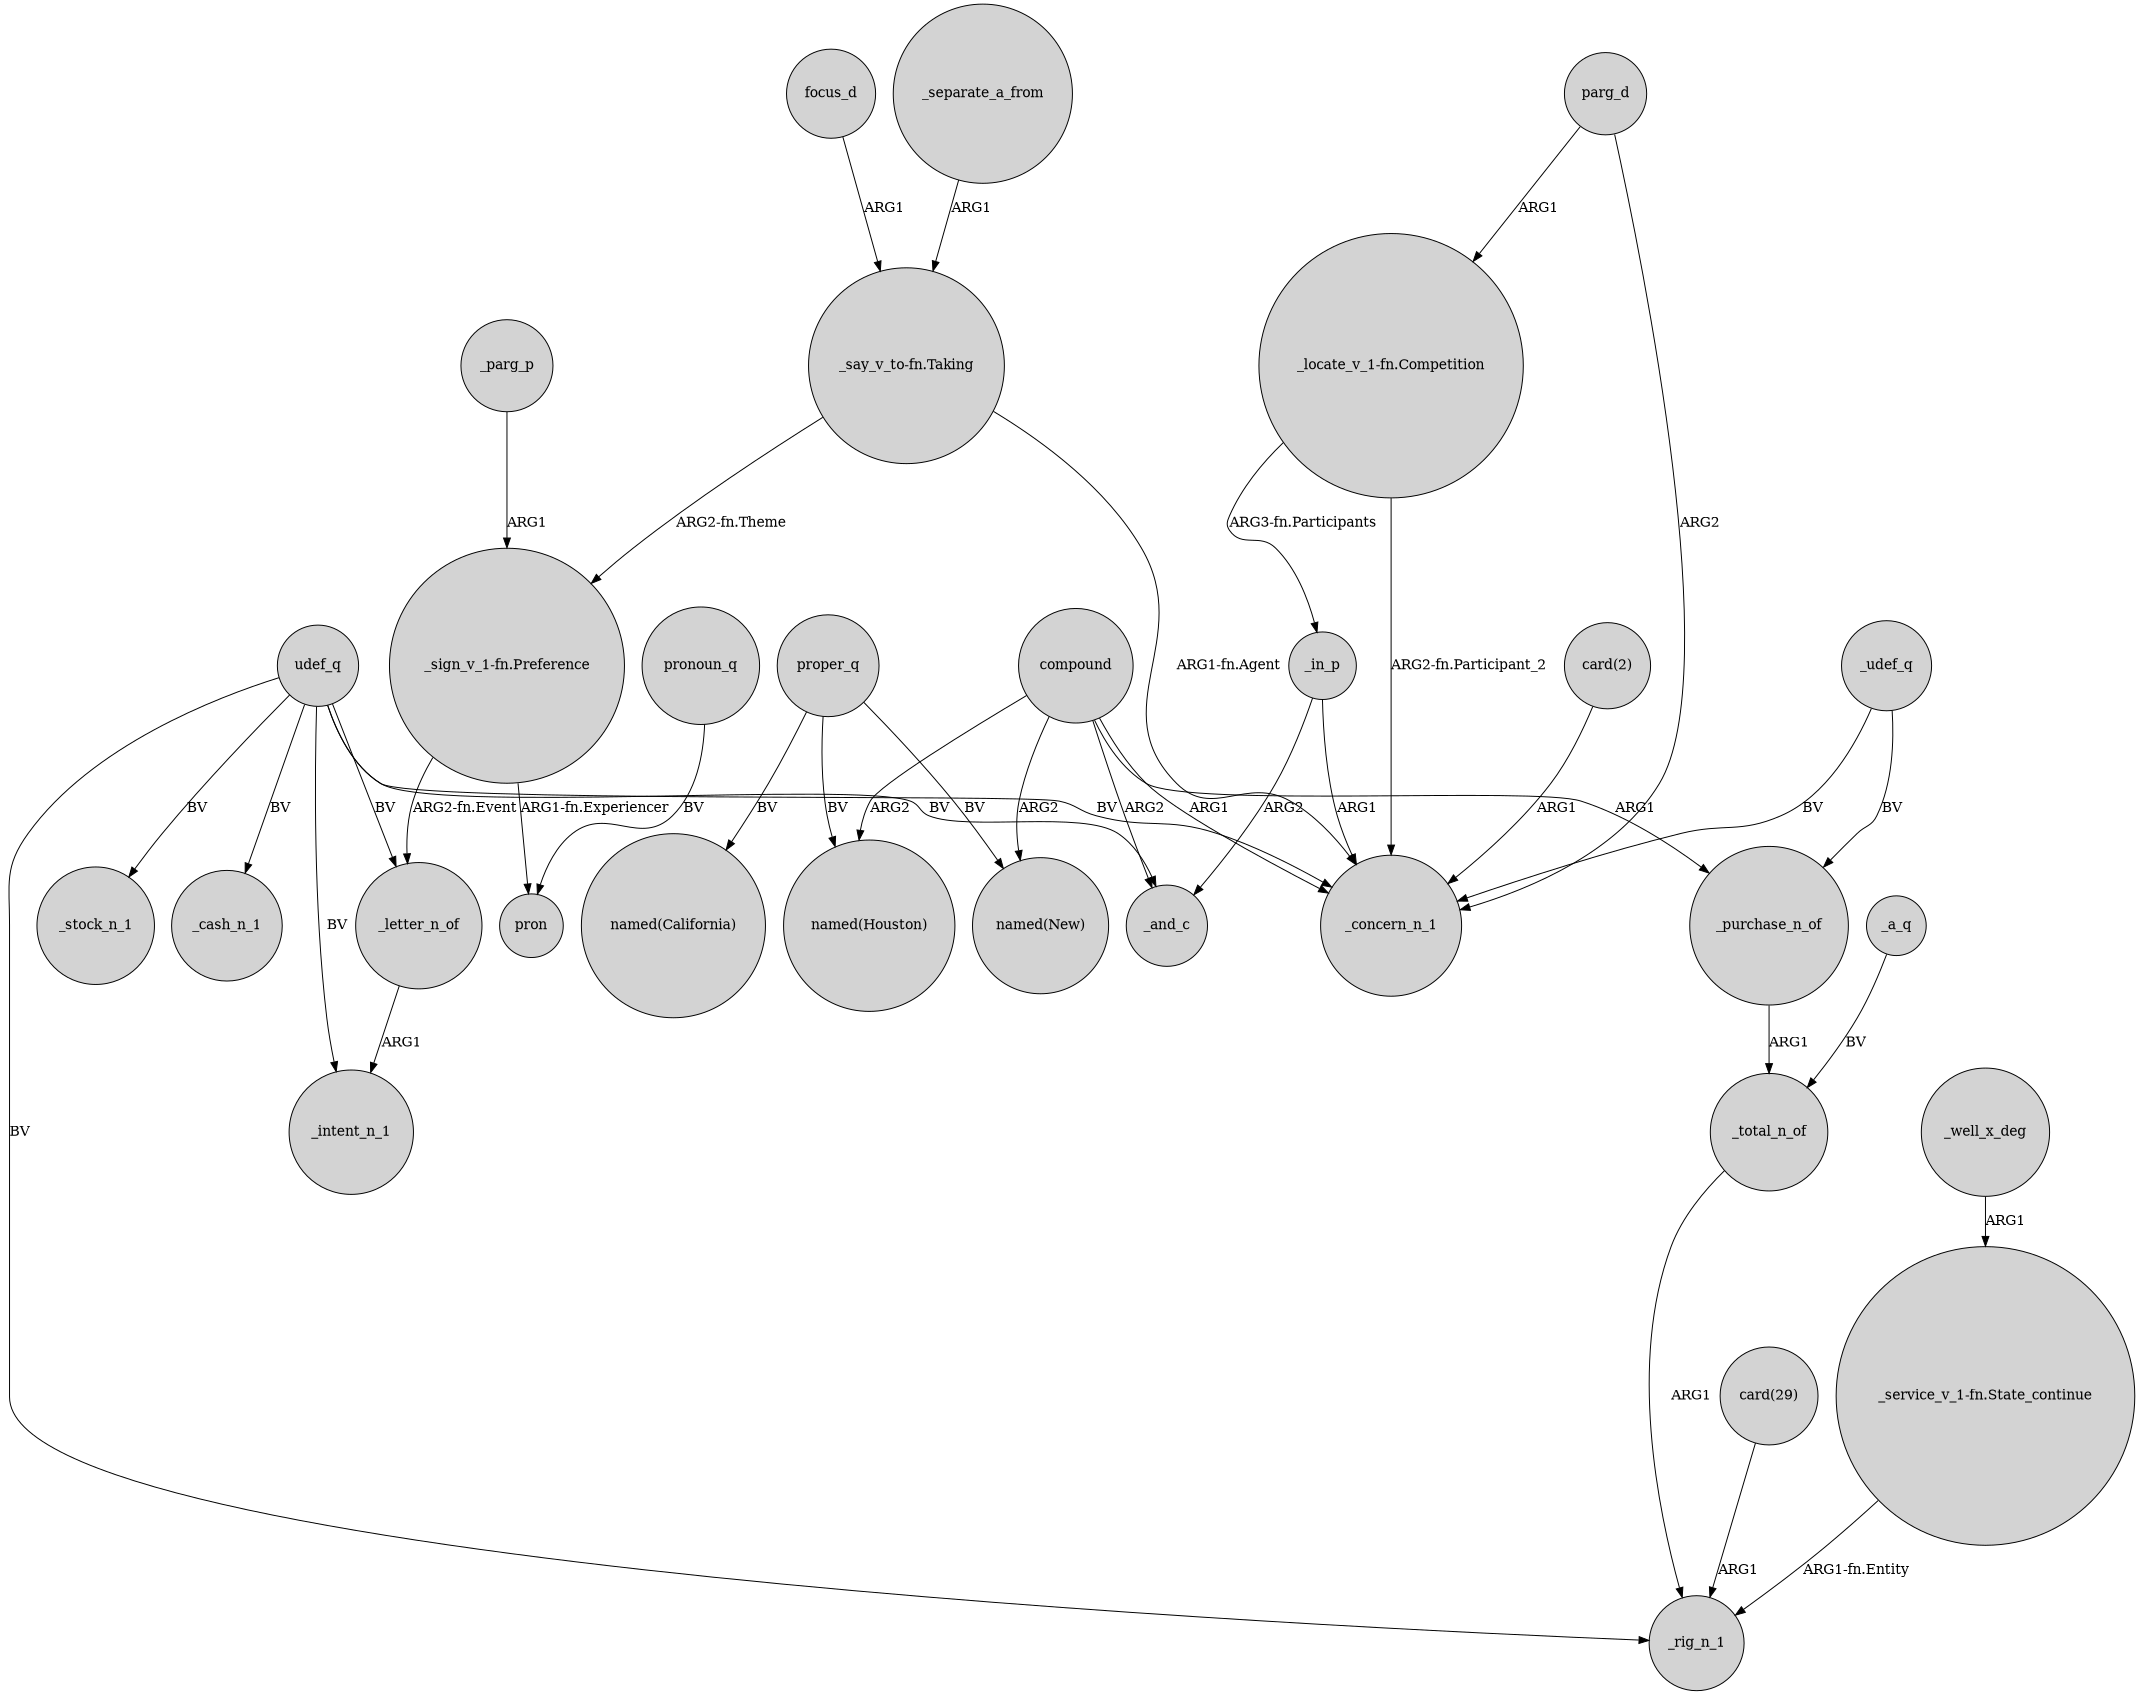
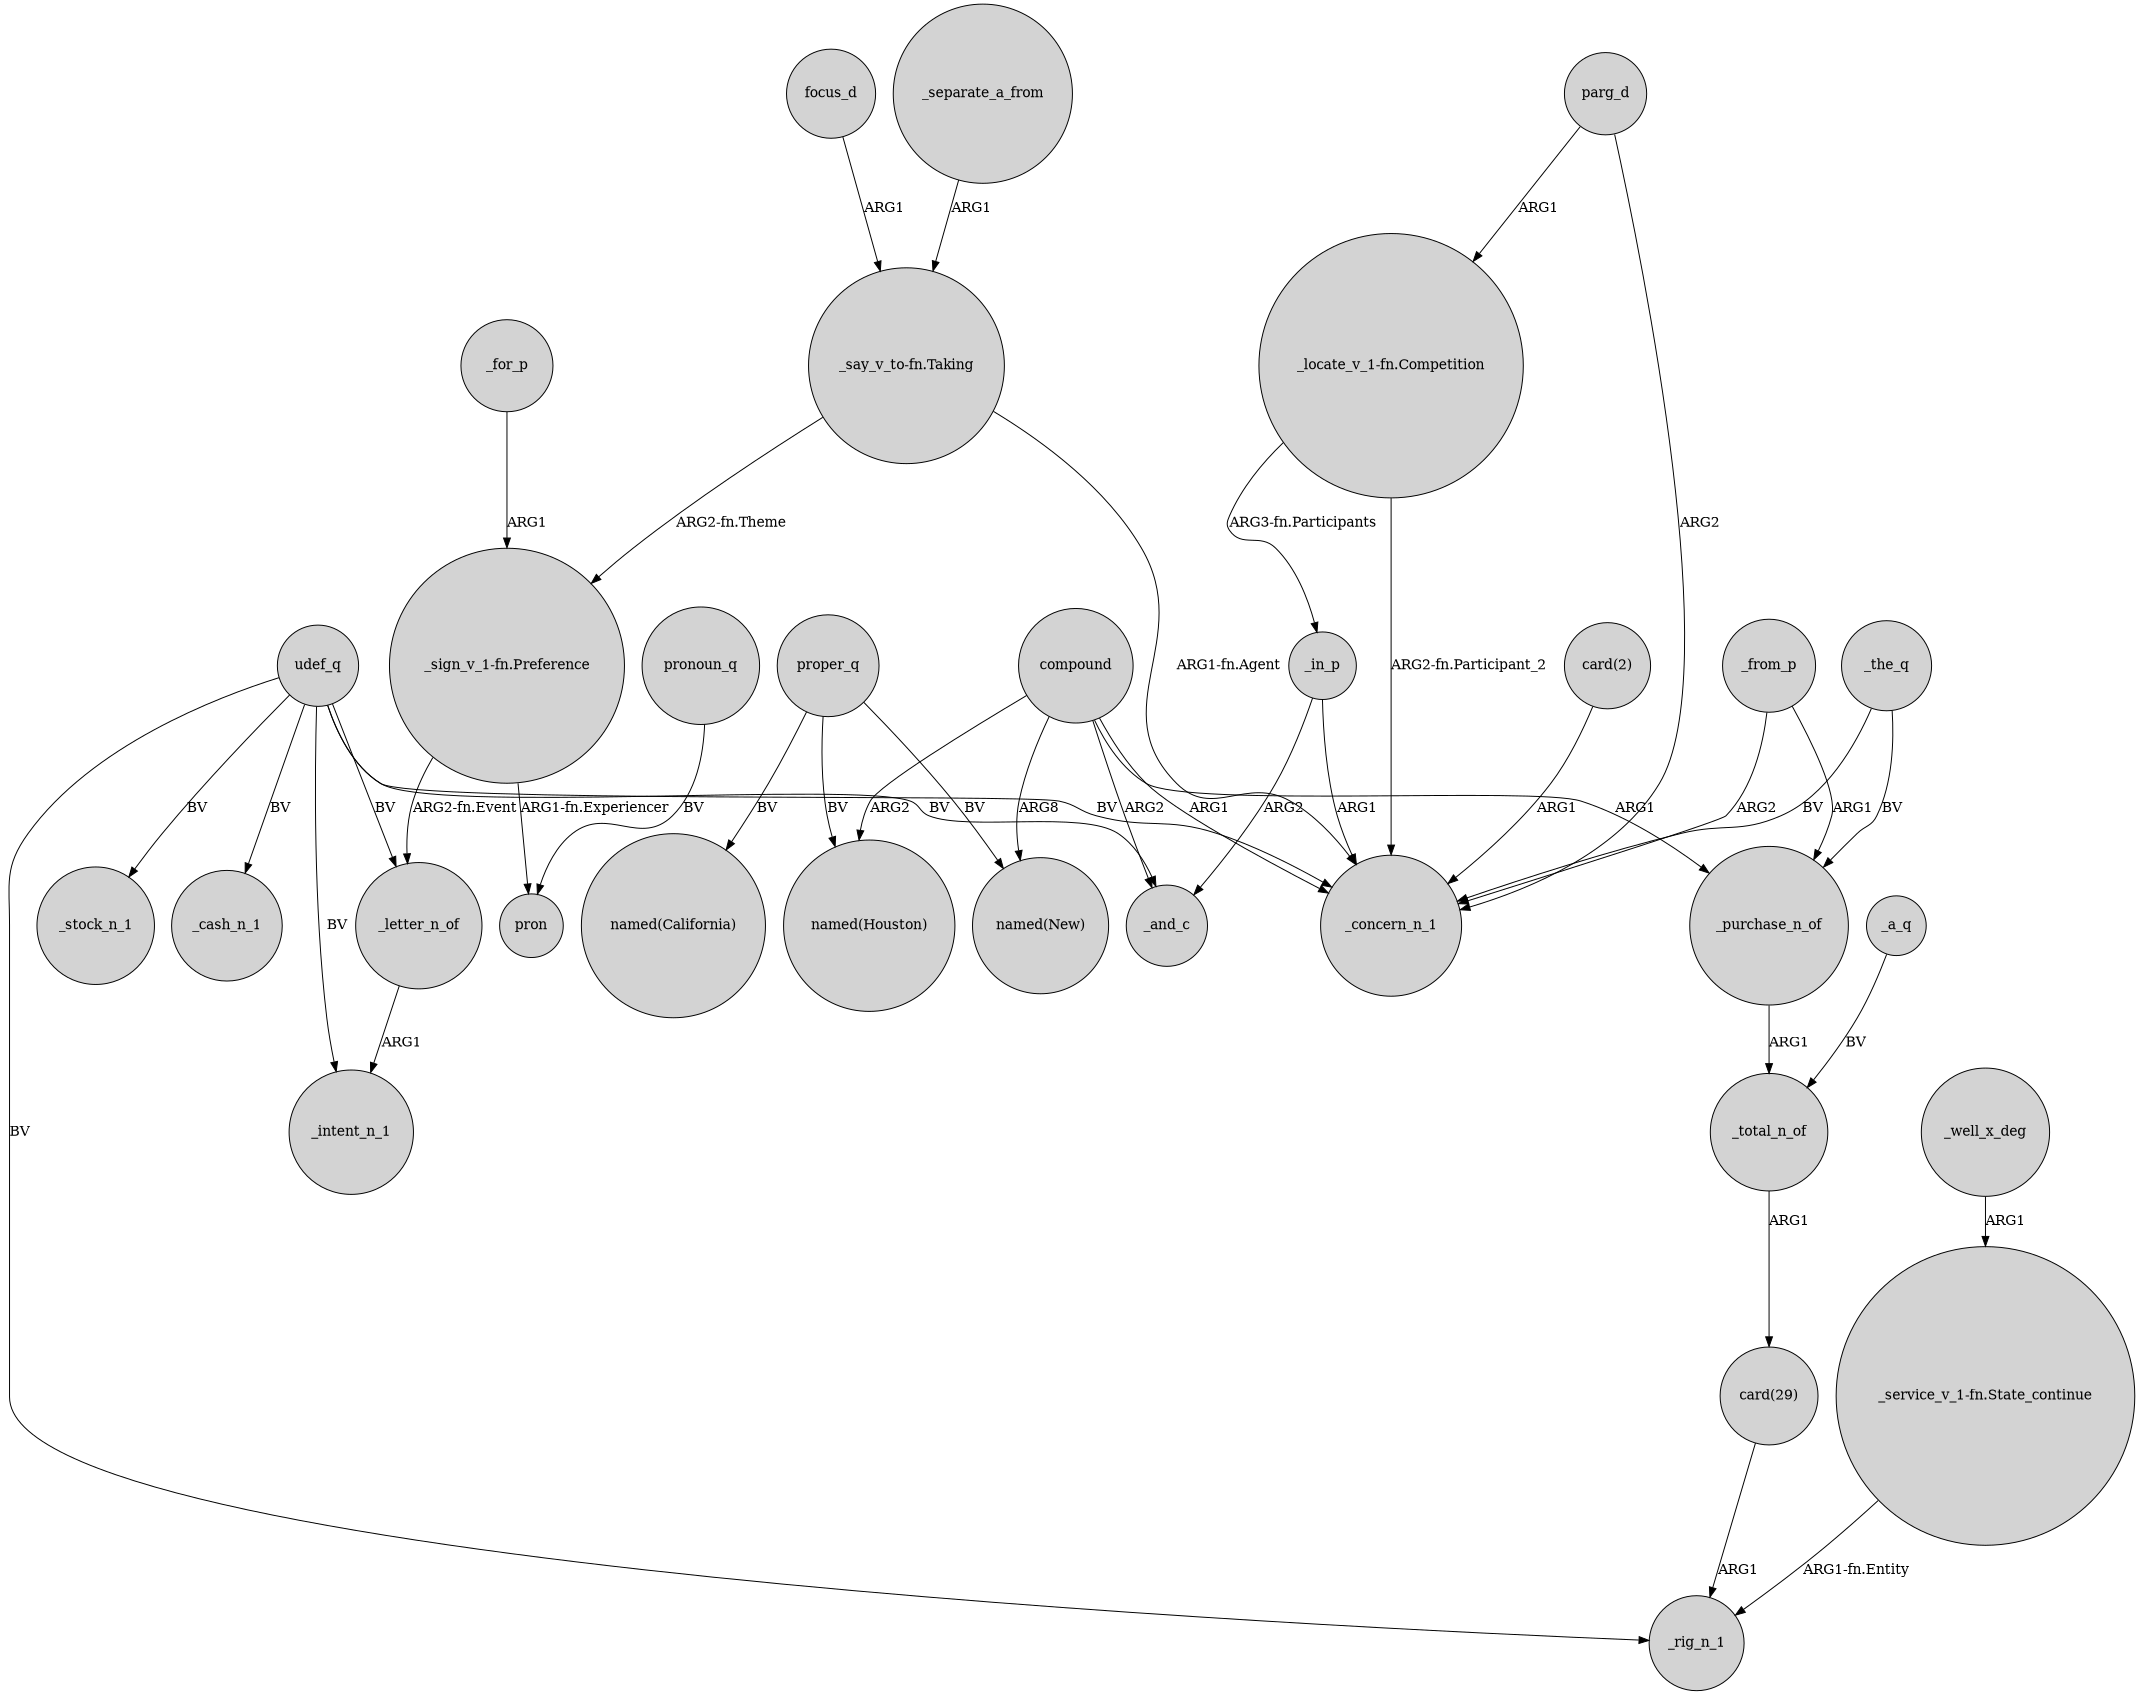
node "_parg_p": label "_parg_p" -> "_for_p"
node "_from_p": added
node "_udef_q": label "_udef_q" -> "_the_q"
edge "compound" -> "named(New)": label "ARG2" -> "ARG8"
edge "_total_n_of" -> "_rig_n_1": now "_total_n_of" -> "card(29)"
